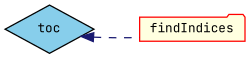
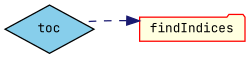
edge "findIndices" -> "toc": reversed
